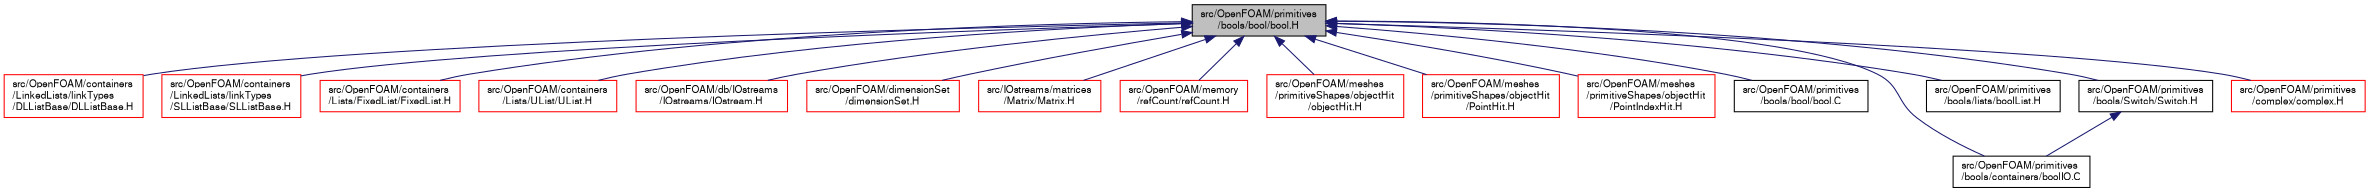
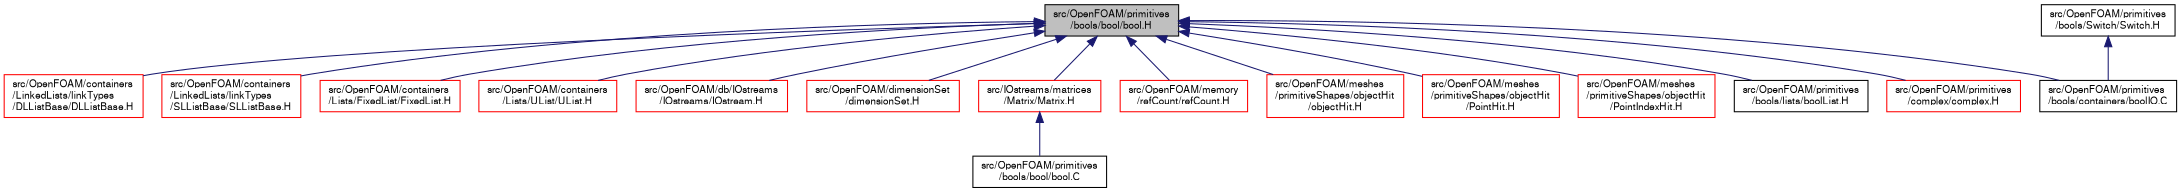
edge "src/OpenFOAM/primitives /bools/Switch/Switch.H" -> "src/OpenFOAM/primitives /bools/bool/bool.H": removed
edge "src/OpenFOAM/primitives /bools/bool/bool.C" -> "src/OpenFOAM/primitives /bools/bool/bool.H": now "src/OpenFOAM/primitives /bools/bool/bool.C" -> "src/IOstreams/matrices /Matrix/Matrix.H"
